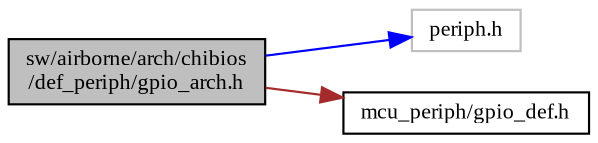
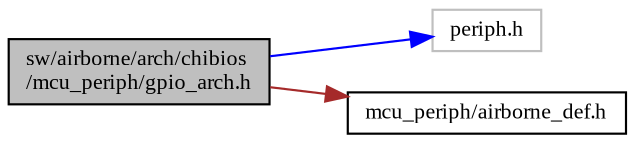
node "sw/airborne/arch/chibios /def_periph/gpio_arch.h": label "sw/airborne/arch/chibios /def_periph/gpio_arch.h" -> "sw/airborne/arch/chibios /mcu_periph/gpio_arch.h"
node "mcu_periph/gpio_def.h": label "mcu_periph/gpio_def.h" -> "mcu_periph/airborne_def.h"
